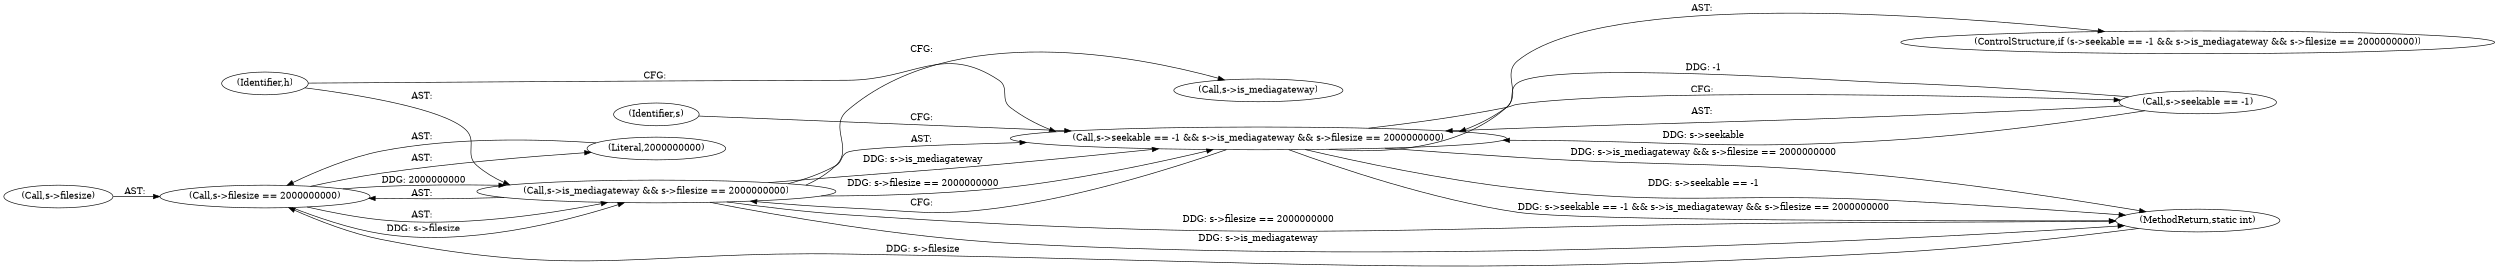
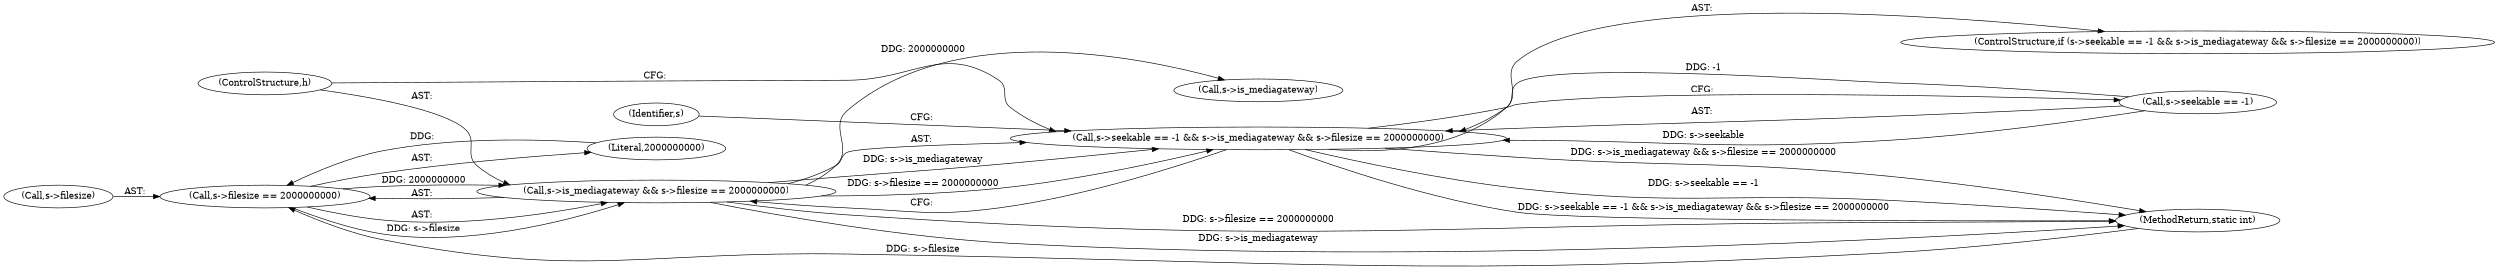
edge "(Call,s->is_mediagateway && s->filesize == 2000000000)" -> "(Call,s->is_mediagateway)": label "CFG: " -> "DDG: 2000000000"
node "(Identifier,h)": label "(Identifier,h)" -> "(ControlStructure,h)"
edge "(Literal,2000000000)" -> "(Call,s->filesize == 2000000000)": label "AST: " -> "DDG: "
